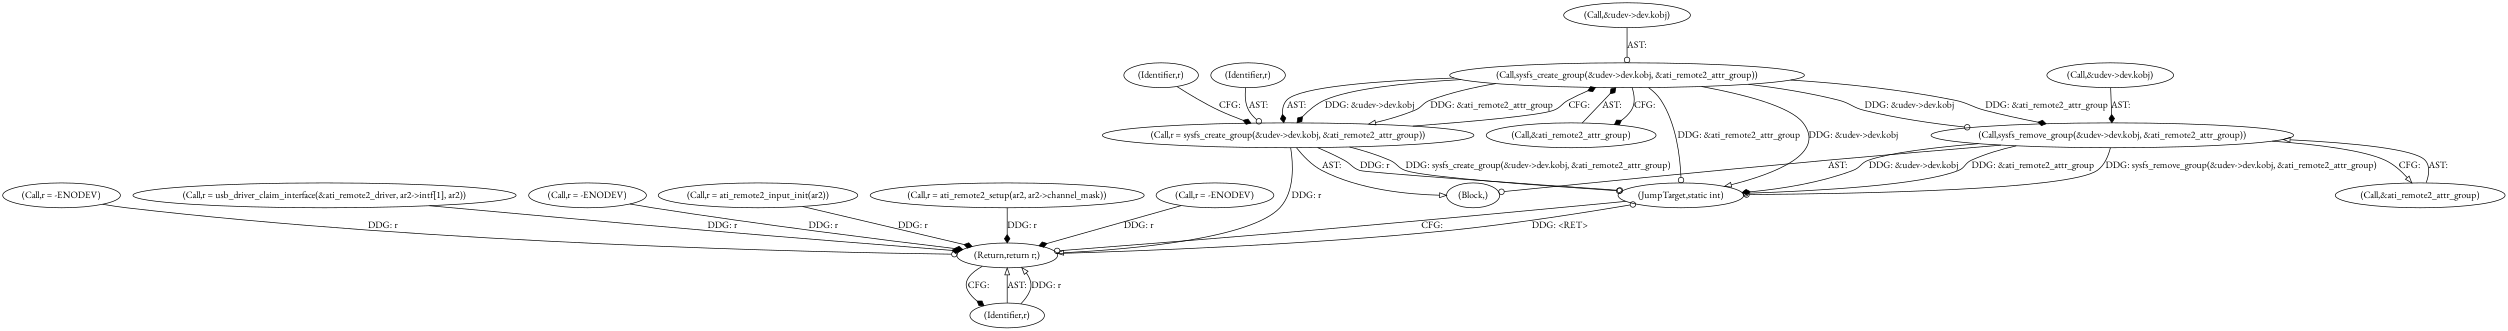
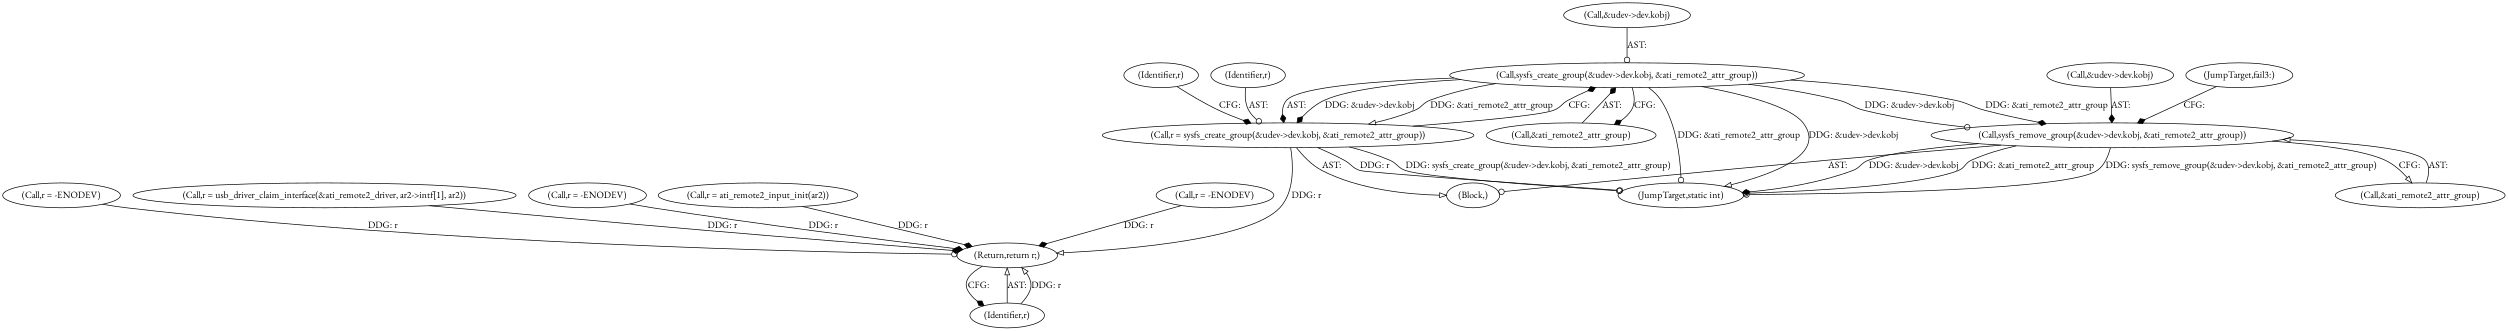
node "(JumpTarget,fail3:)": added
node "(Call,r = ati_remote2_setup(ar2, ar2->channel_mask))": removed
edge "(JumpTarget,static int)" -> "(Return,return r;)": removed, label "CFG:"
edge "(Return,return r;)" -> "(JumpTarget,static int)": removed, label "DDG: <RET>"
